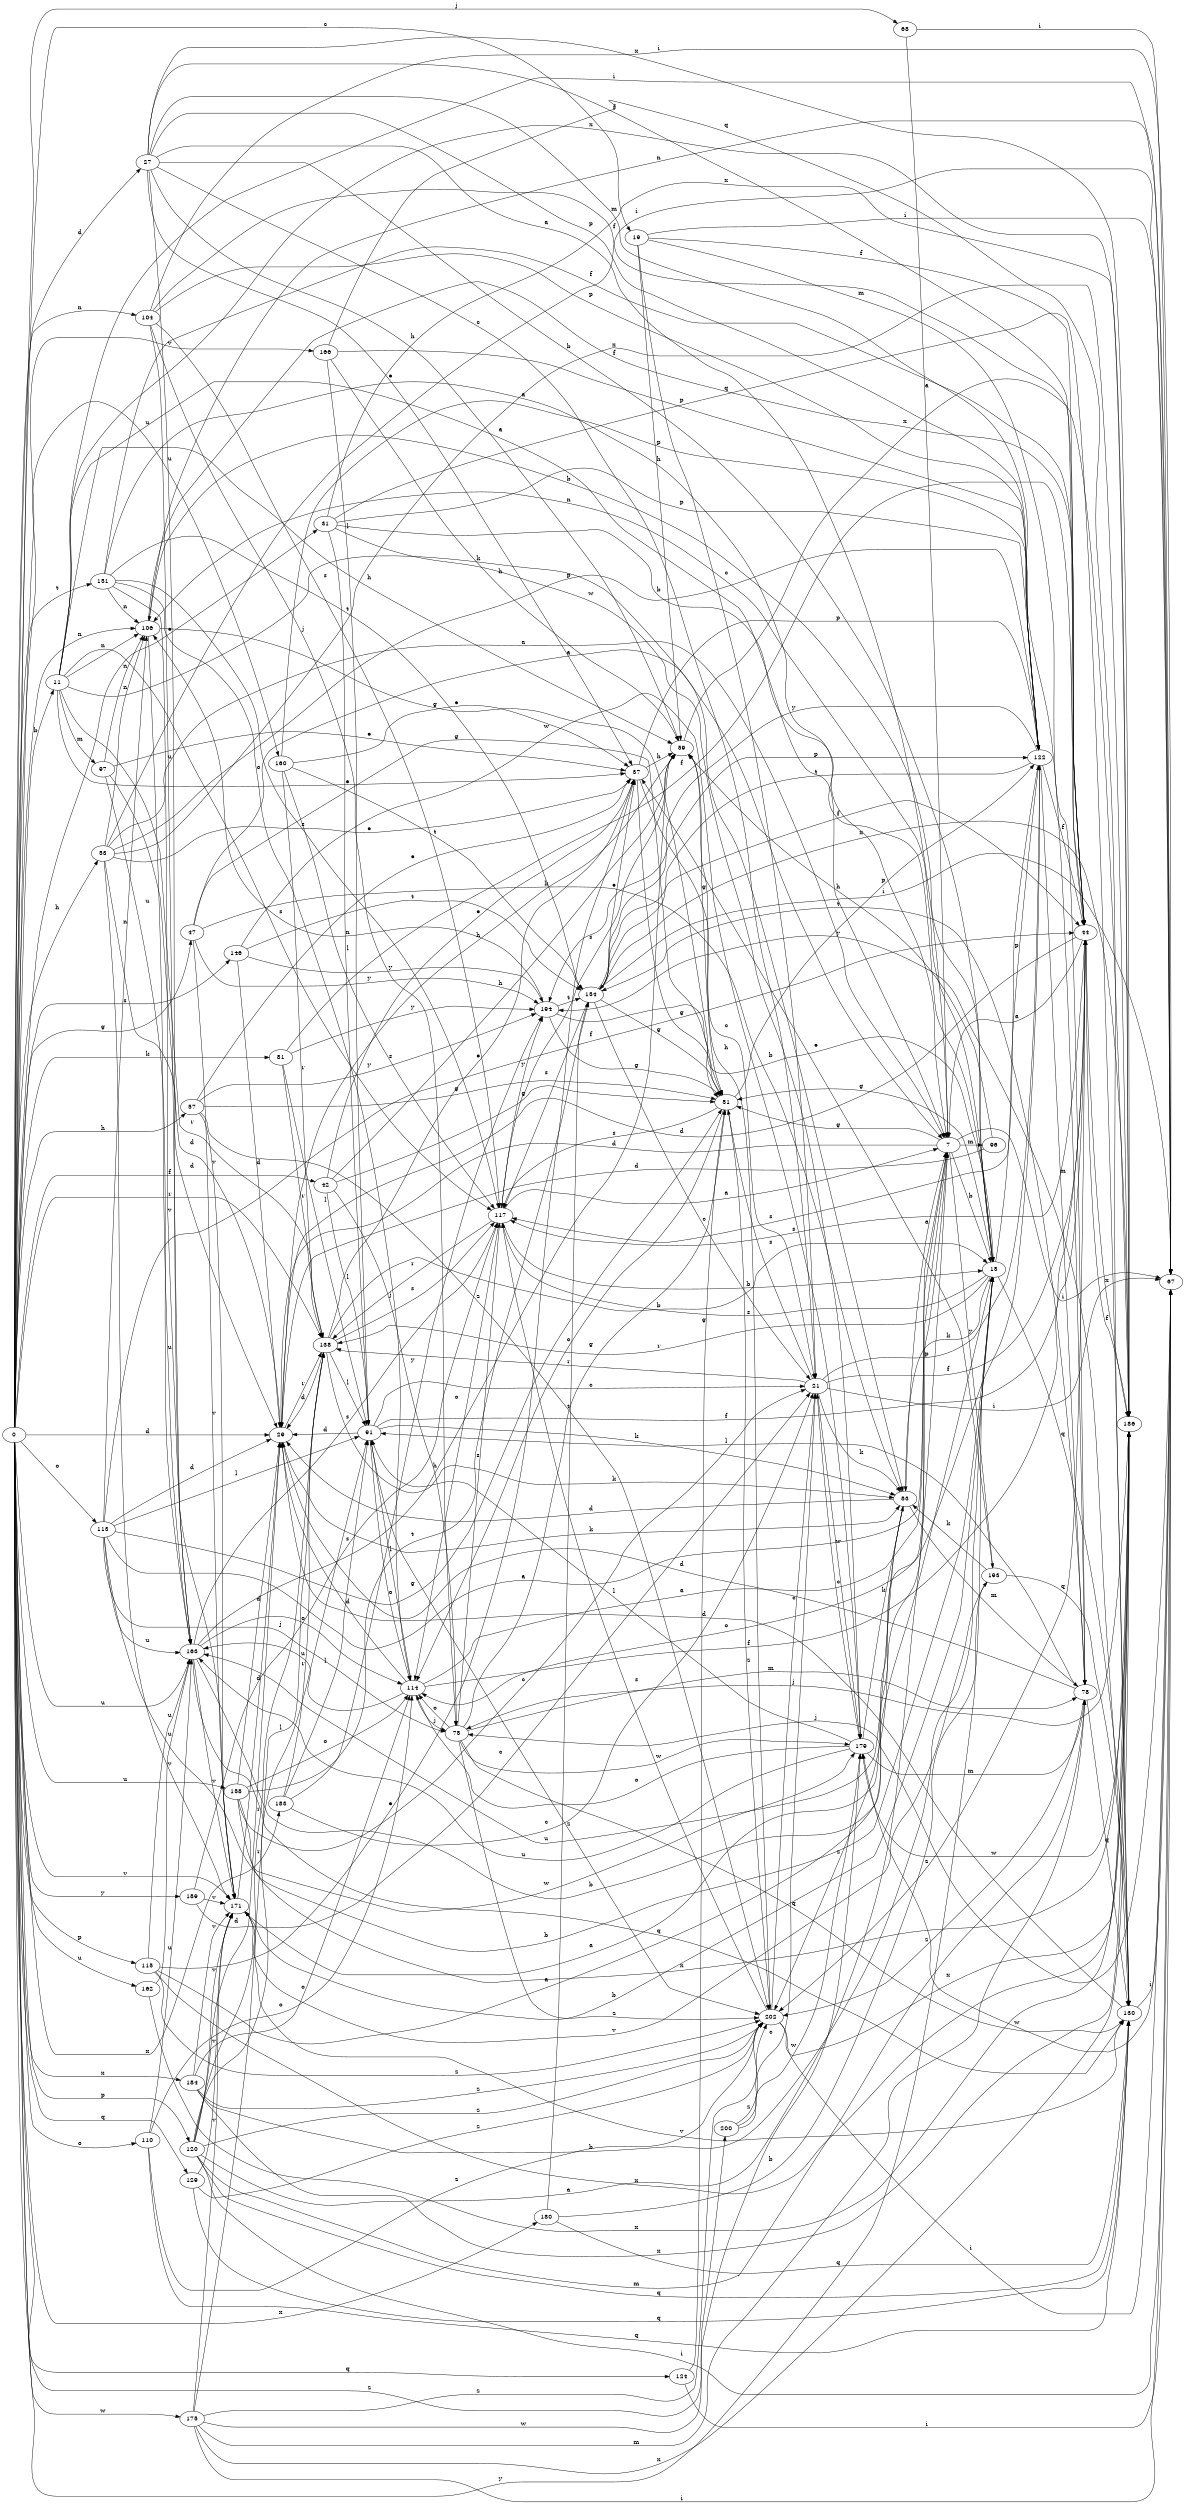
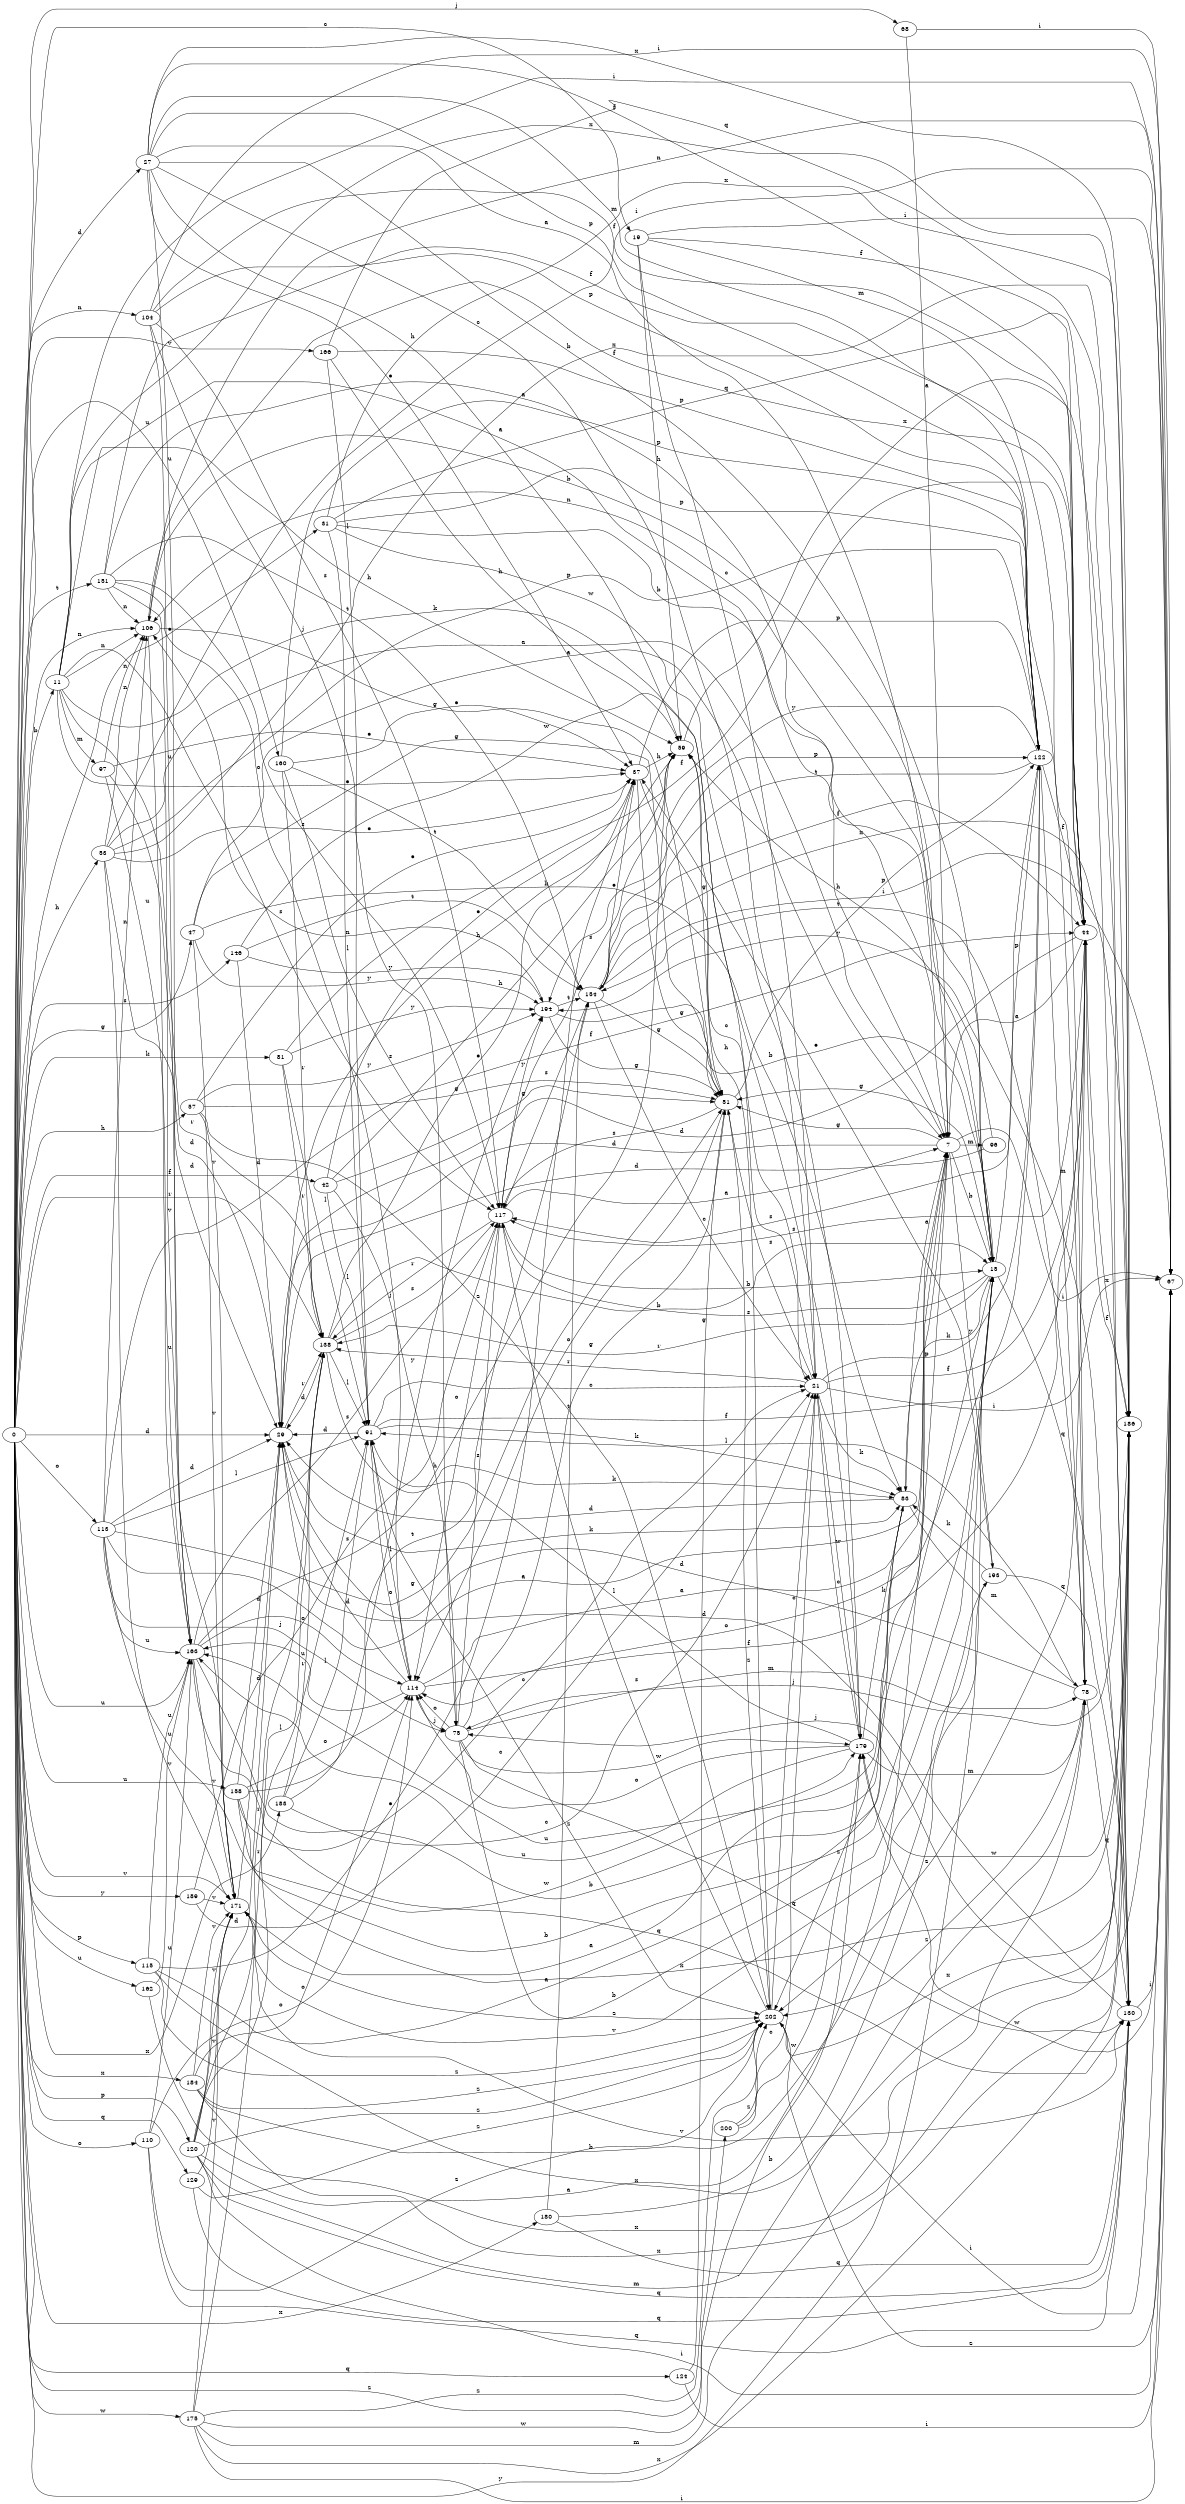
edge "11" -> "83": now "11" -> "21"
edge "67" -> "202": added, label "z"
